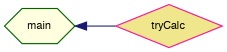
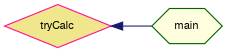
edge "tryCalc" -> "main": reversed
